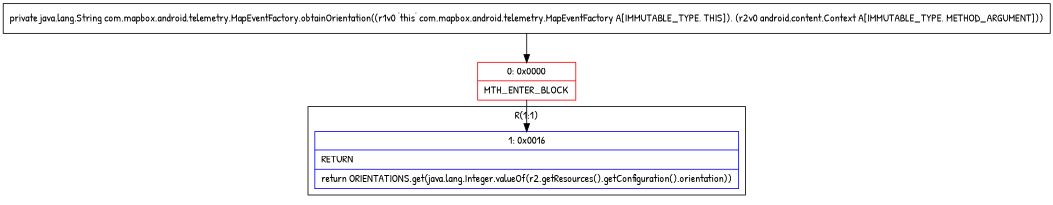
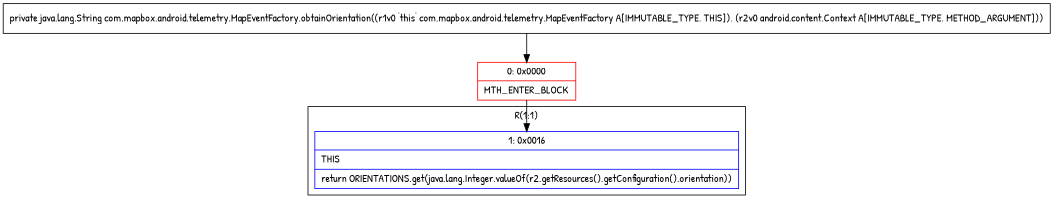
node "1: 0x0016": text "RETURN" -> "THIS"
